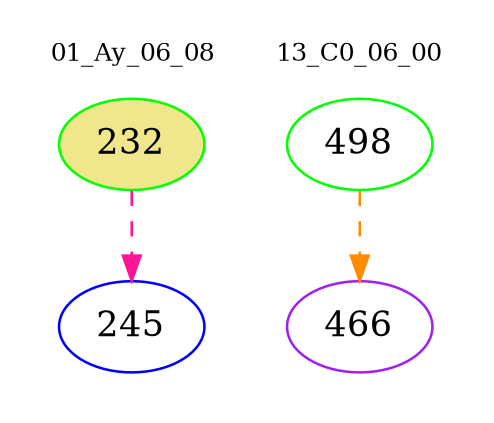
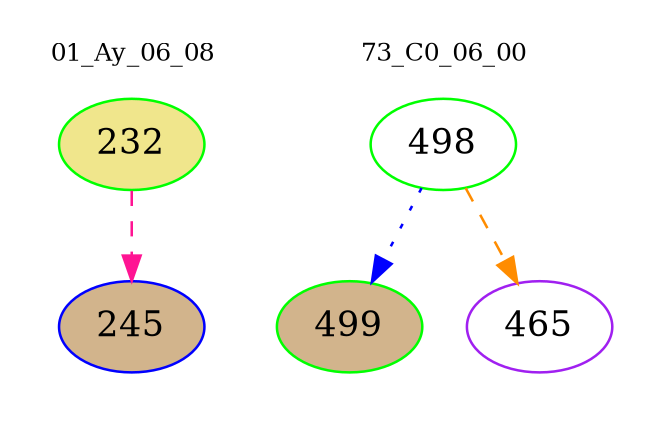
cluster "13_C0_06_00": label "13_C0_06_00" -> "73_C0_06_00"
node "245": fillcolor white -> tan
node "499": added
node "466": label "466" -> "465"
